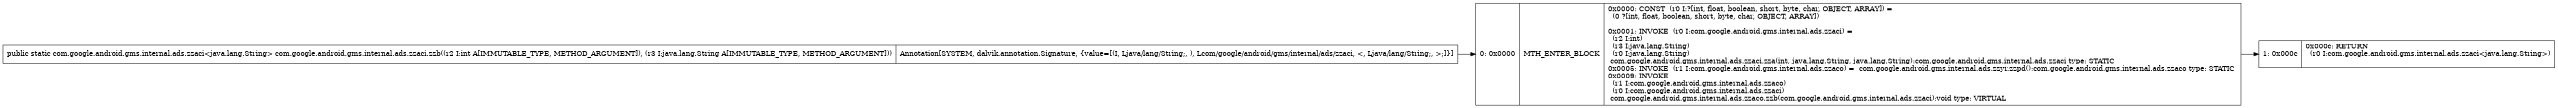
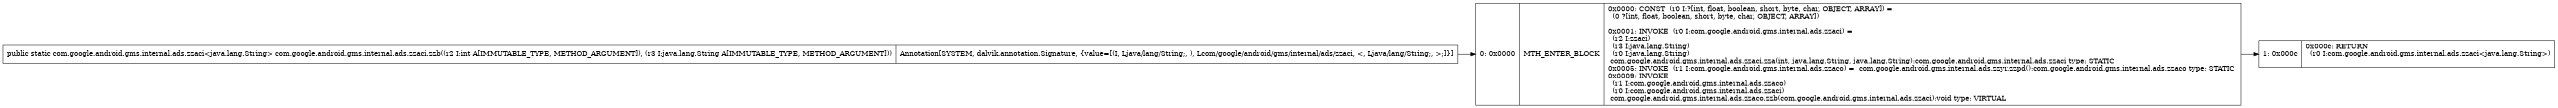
node "0: 0x0000": text "(r2 I:int)" -> "(r2 I:zzaci)"
